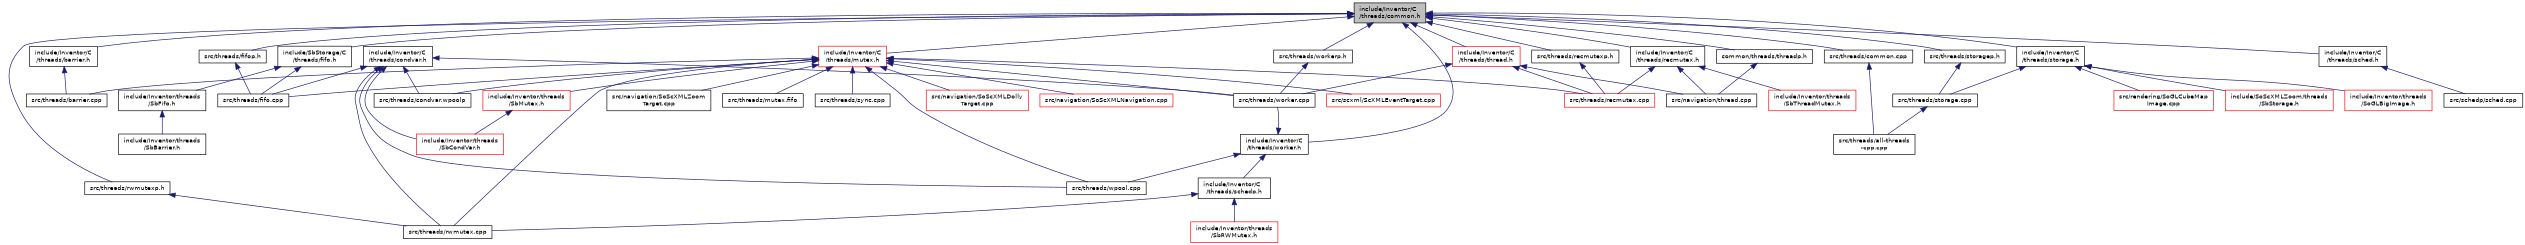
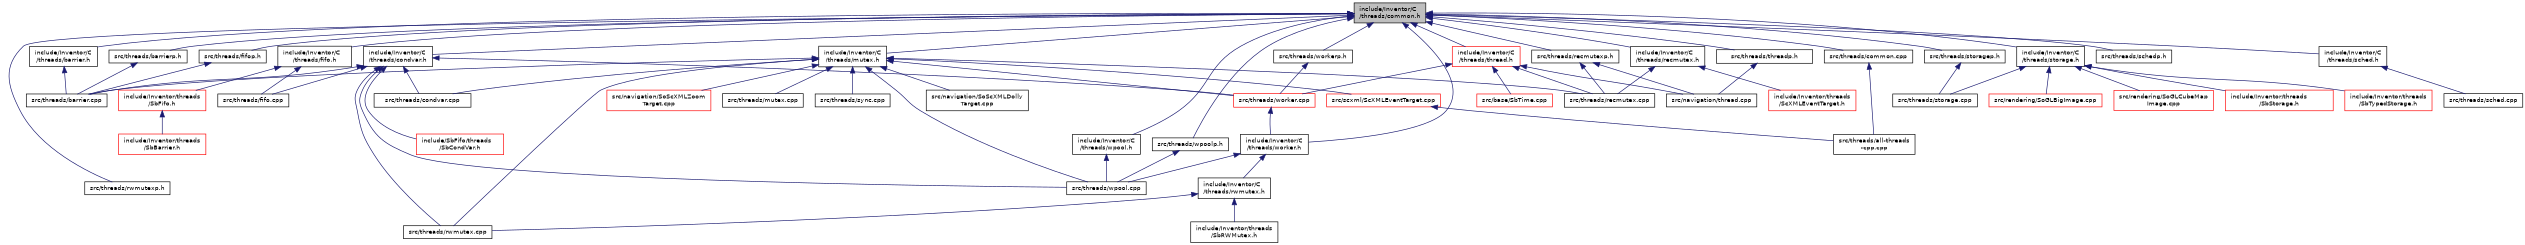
edge "include/Inventor/C /threads/condvar.h" -> "include/Inventor/C /threads/common.h": added
node "src/threads/barrierp.h": added
node "include/SbStorage/C /threads/fifo.h": label "include/SbStorage/C /threads/fifo.h" -> "include/Inventor/C /threads/fifo.h"
node "include/Inventor/C /threads/mutex.h": color red -> black
node "common/threads/threadp.h": label "common/threads/threadp.h" -> "src/threads/threadp.h"
node "src/threads/schedp.h": added
edge "src/threads/fifo.cpp" -> "include/Inventor/C /threads/mutex.h": removed
edge "src/threads/barrier.cpp" -> "include/Inventor/C /threads/condvar.h": added
edge "src/threads/fifo.cpp" -> "src/threads/fifop.h": now "src/threads/barrier.cpp" -> "src/threads/fifop.h"
edge "src/navigation/thread.cpp" -> "include/Inventor/C /threads/recmutex.h": now "src/navigation/thread.cpp" -> "src/threads/recmutexp.h"
node "include/Inventor/threads /SbFifo.h": color black -> red
node "src/threads/condvar.wpoolp": label "src/threads/condvar.wpoolp" -> "src/threads/condvar.cpp"
node "include/Inventor/threads /SbMutex.h": removed
node "src/navigation/SoScXMLZoom Target.cpp": color black -> red
node "src/threads/mutex.fifo": label "src/threads/mutex.fifo" -> "src/threads/mutex.cpp"
node "src/navigation/SoScXMLDolly Target.cpp": color red -> black
node "src/navigation/SoScXMLNavigation.cpp": removed
node "src/threads/worker.cpp": color black -> red
node "src/base/SbTime.cpp": added
node "src/threads/recmutex.cpp": color red -> black
node "include/Inventor/threads /SbThreadMutex.h": label "include/Inventor/threads /SbThreadMutex.h" -> "include/Inventor/threads /ScXMLEventTarget.h"
node "src/rendering/SoGLBigImage.cpp": added
node "include/SoScXMLZoom/threads /SbStorage.h": label "include/SoScXMLZoom/threads /SbStorage.h" -> "include/Inventor/threads /SbStorage.h"
node "include/Inventor/threads /SoGLBigImage.h": label "include/Inventor/threads /SoGLBigImage.h" -> "include/Inventor/threads /SbTypedStorage.h"
node "src/schedp/sched.cpp": label "src/schedp/sched.cpp" -> "src/threads/sched.cpp"
edge "src/threads/worker.cpp" -> "include/Inventor/C /threads/worker.h": reversed
edge "src/threads/all-threads -cpp.cpp" -> "src/threads/storage.cpp": now "src/threads/all-threads -cpp.cpp" -> "src/scxml/ScXMLEventTarget.cpp"
node "include/Inventor/threads /SbBarrier.h": color black -> red
node "include/Inventor/threads /SbCondVar.h": label "include/Inventor/threads /SbCondVar.h" -> "include/SbFifo/threads /SbCondVar.h"
node "include/Inventor/C /threads/wpool.h": added
node "src/threads/wpoolp.h": added
node "include/Inventor/C /threads/schedp.h": label "include/Inventor/C /threads/schedp.h" -> "include/Inventor/C /threads/rwmutex.h"
edge "src/threads/rwmutex.cpp" -> "src/threads/rwmutexp.h": removed
node "include/Inventor/threads /SbRWMutex.h": color red -> black
